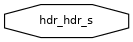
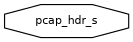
node "hdr_hdr_s": label "hdr_hdr_s" -> "pcap_hdr_s"
